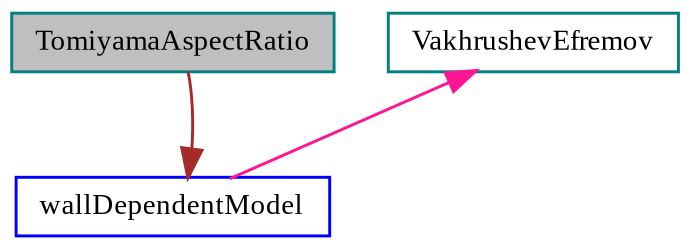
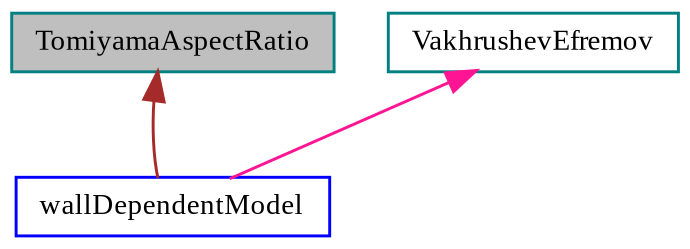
edge "TomiyamaAspectRatio" -> "wallDependentModel": reversed
